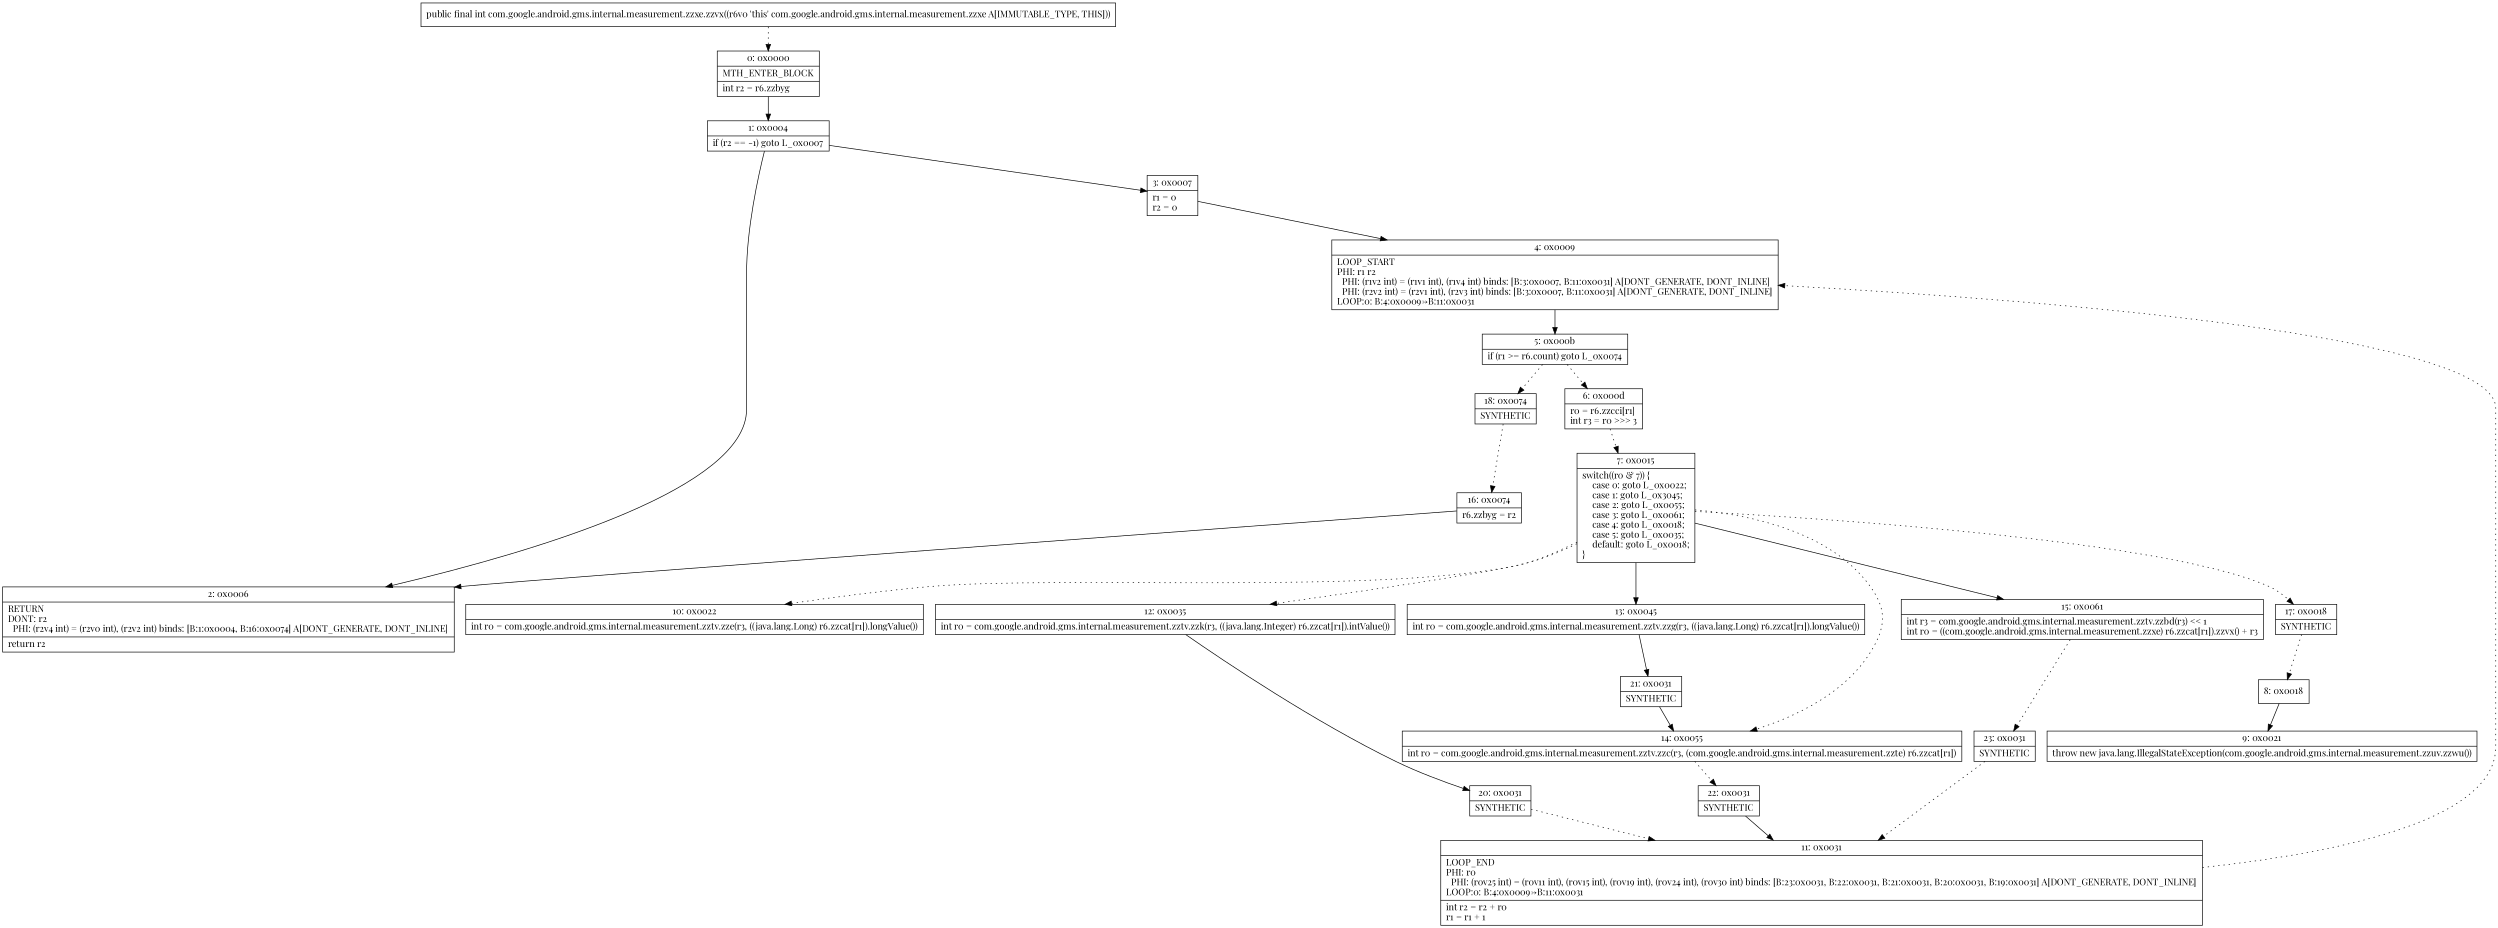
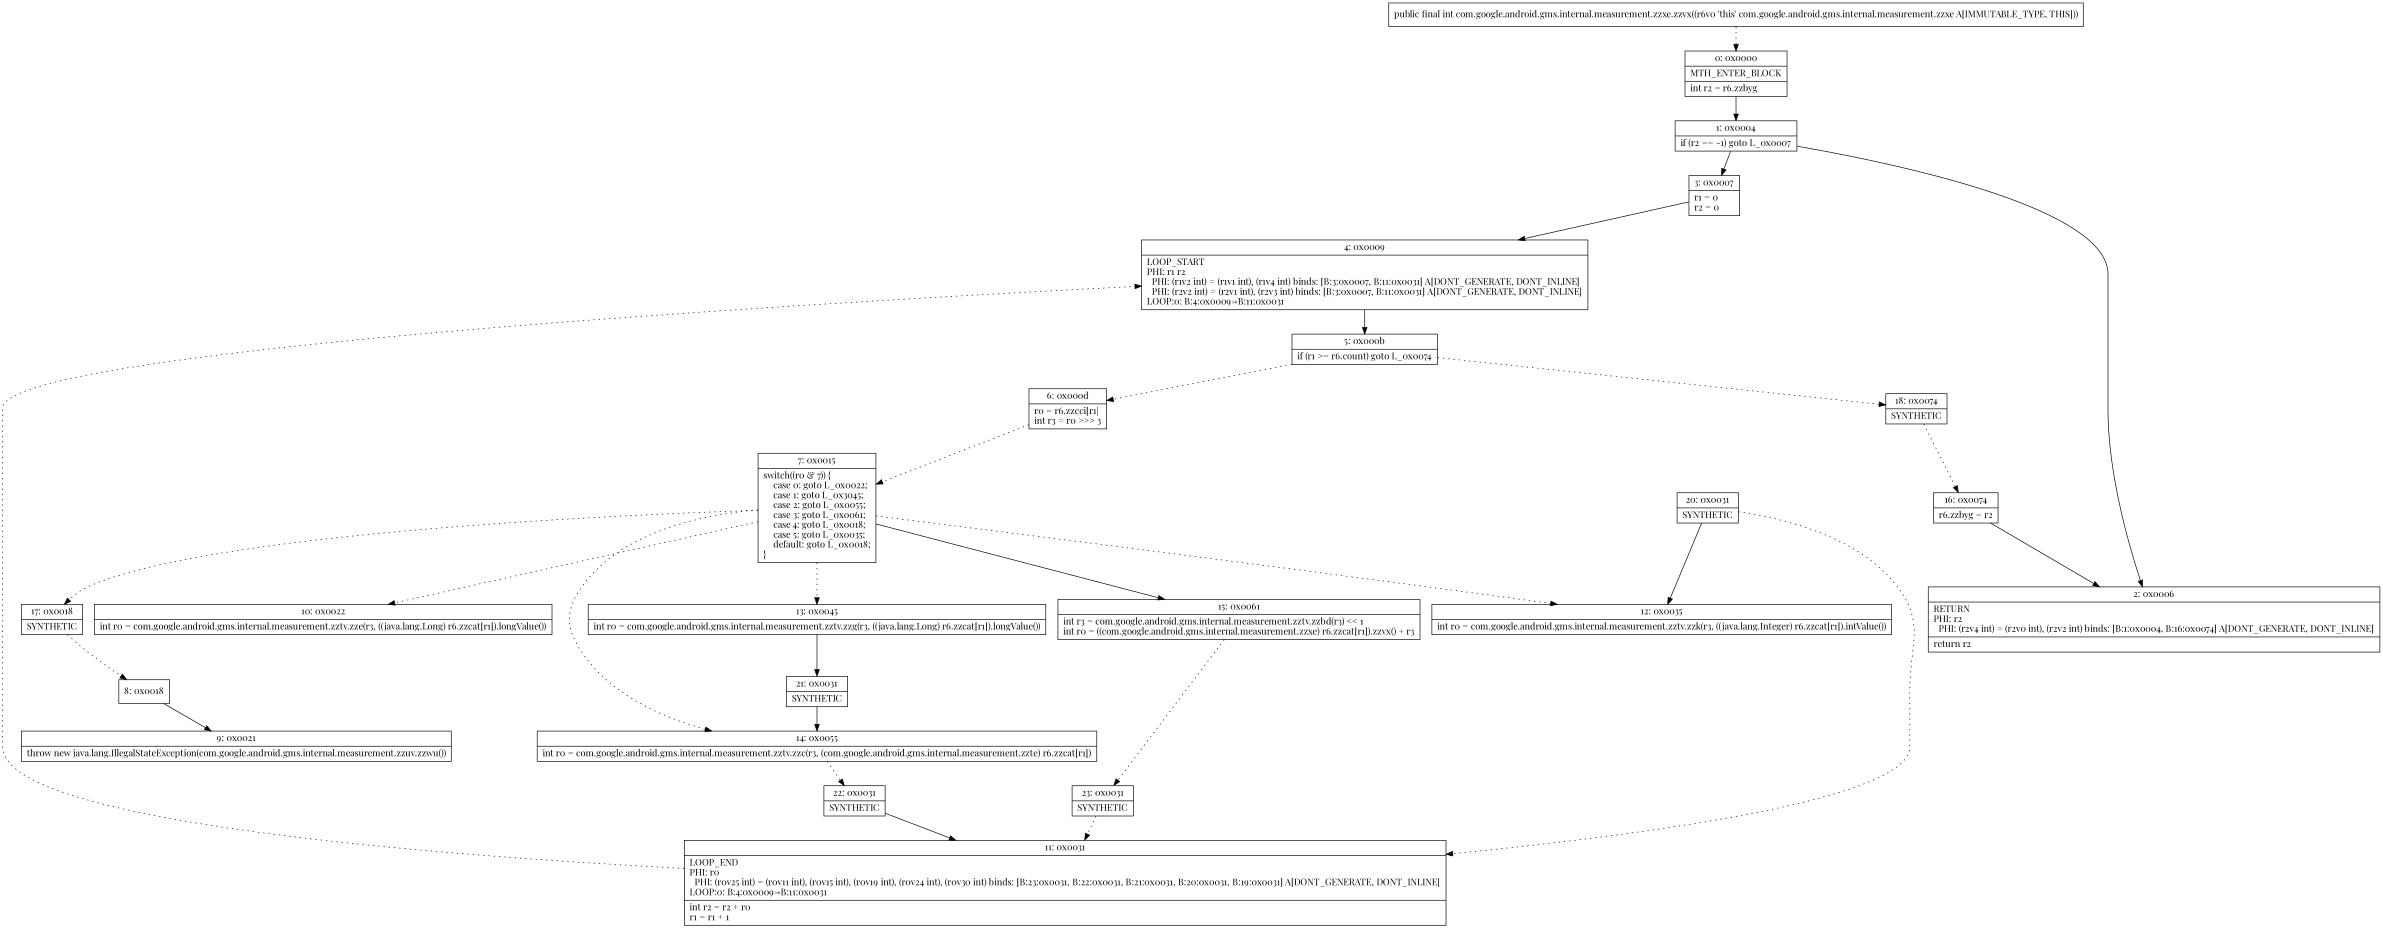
edge "7: 0x0015" -> "13: 0x0045": style solid -> dotted
node "2: 0x0006": text "DONT: r2" -> "PHI: r2"
edge "12: 0x0035" -> "20: 0x0031": reversed
